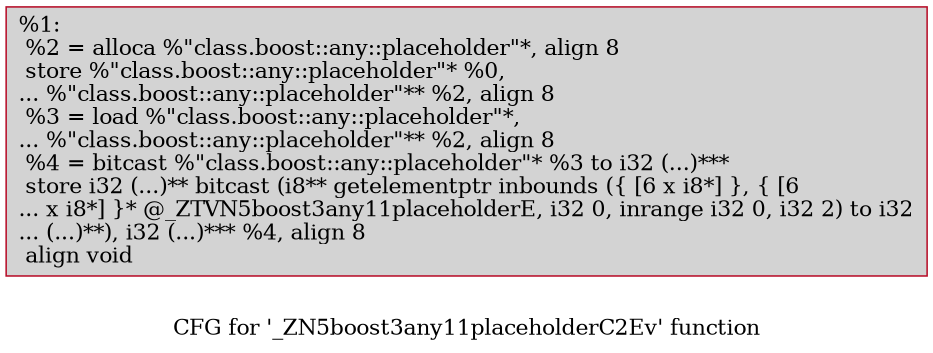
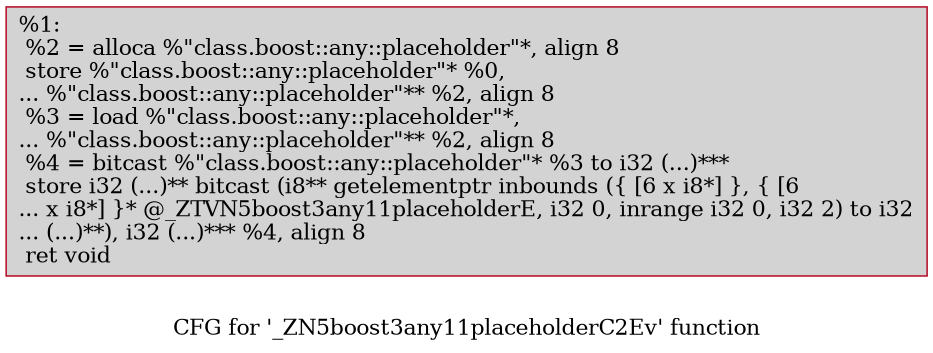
node "%1:": text "align void" -> "ret void"
